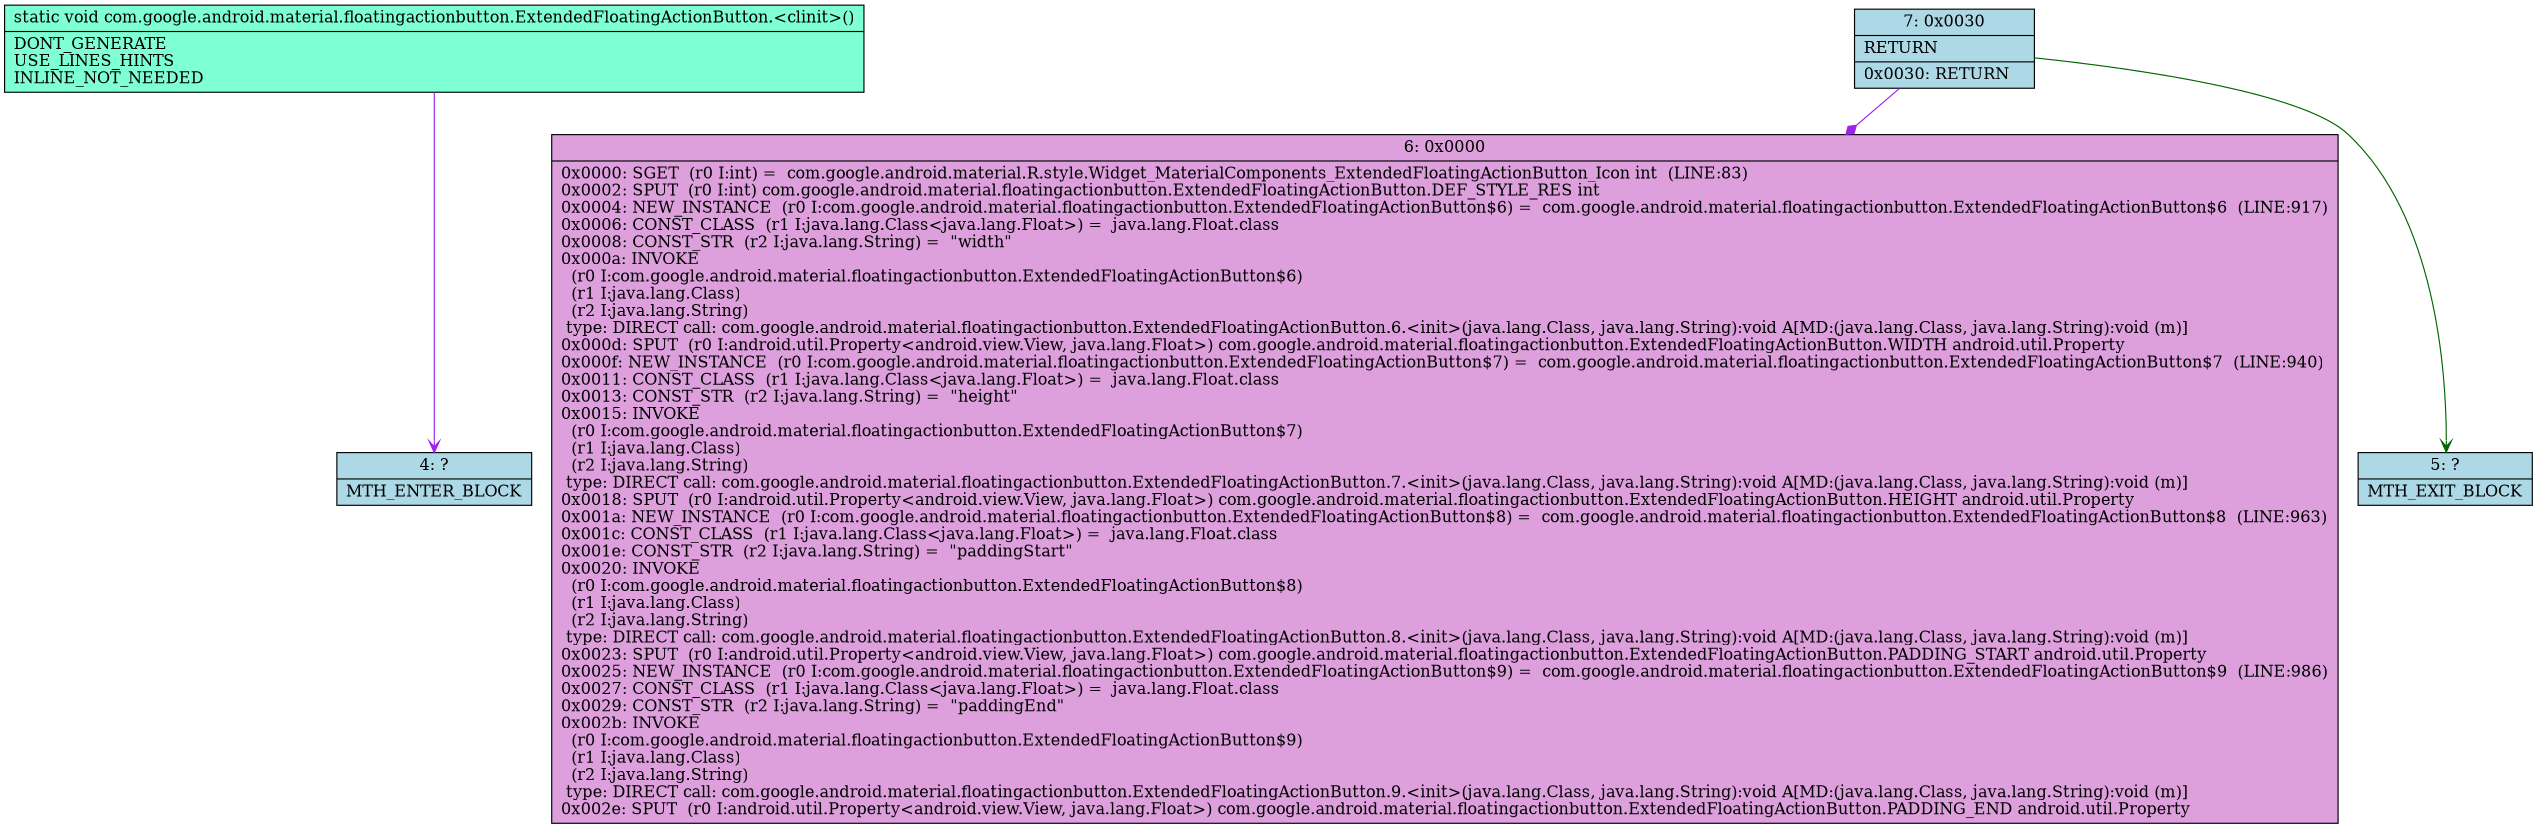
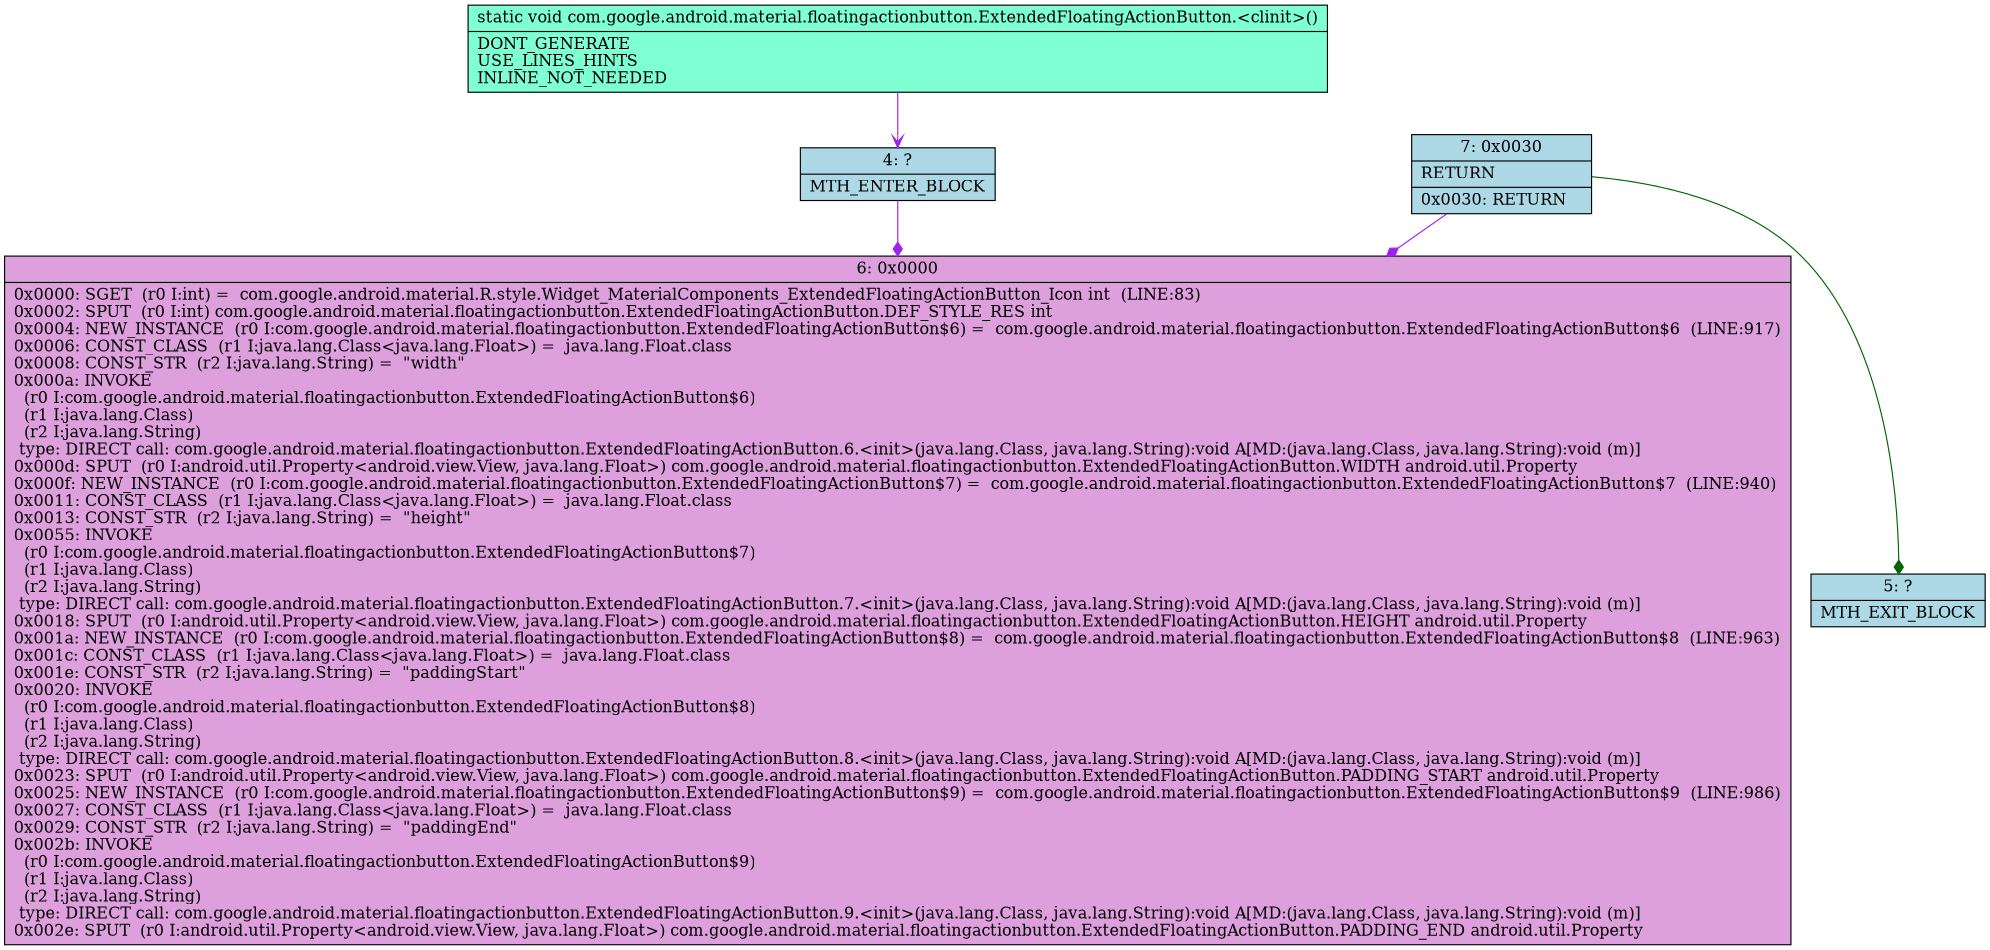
edge "7: 0x0030" -> "5: ?": arrowhead vee -> diamond
edge "4: ?" -> "6: 0x0000": added
node "6: 0x0000": text "0x0015: INVOKE" -> "0x0055: INVOKE"
